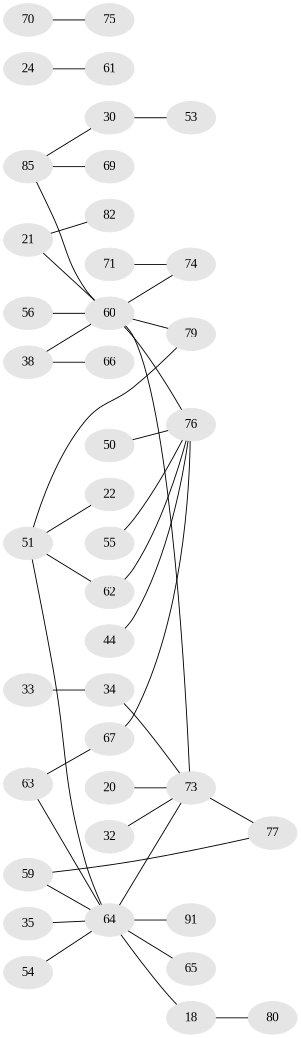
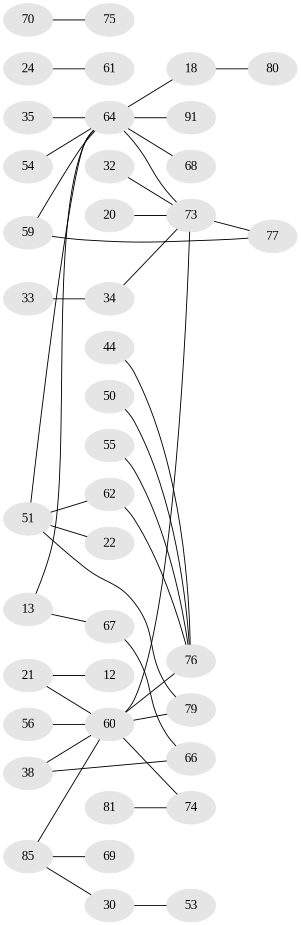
node "82": label "82" -> "12"
node "71": label "71" -> "81"
edge "76" -- "67": now "66" -- "67"
node "63": label "63" -> "13"
node "65": label "65" -> "68"
